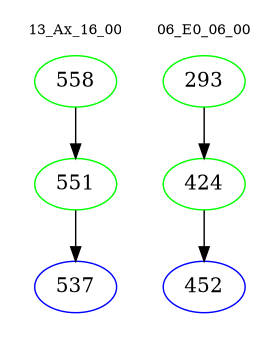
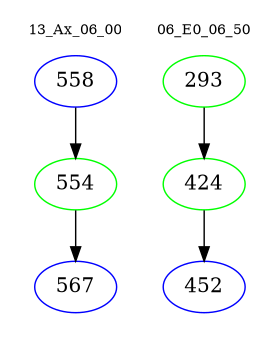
cluster "13_Ax_16_00": label "13_Ax_16_00" -> "13_Ax_06_00"
cluster "06_E0_06_00": label "06_E0_06_00" -> "06_E0_06_50"
node "558": color green -> blue
node "551": label "551" -> "554"
node "537": label "537" -> "567"
